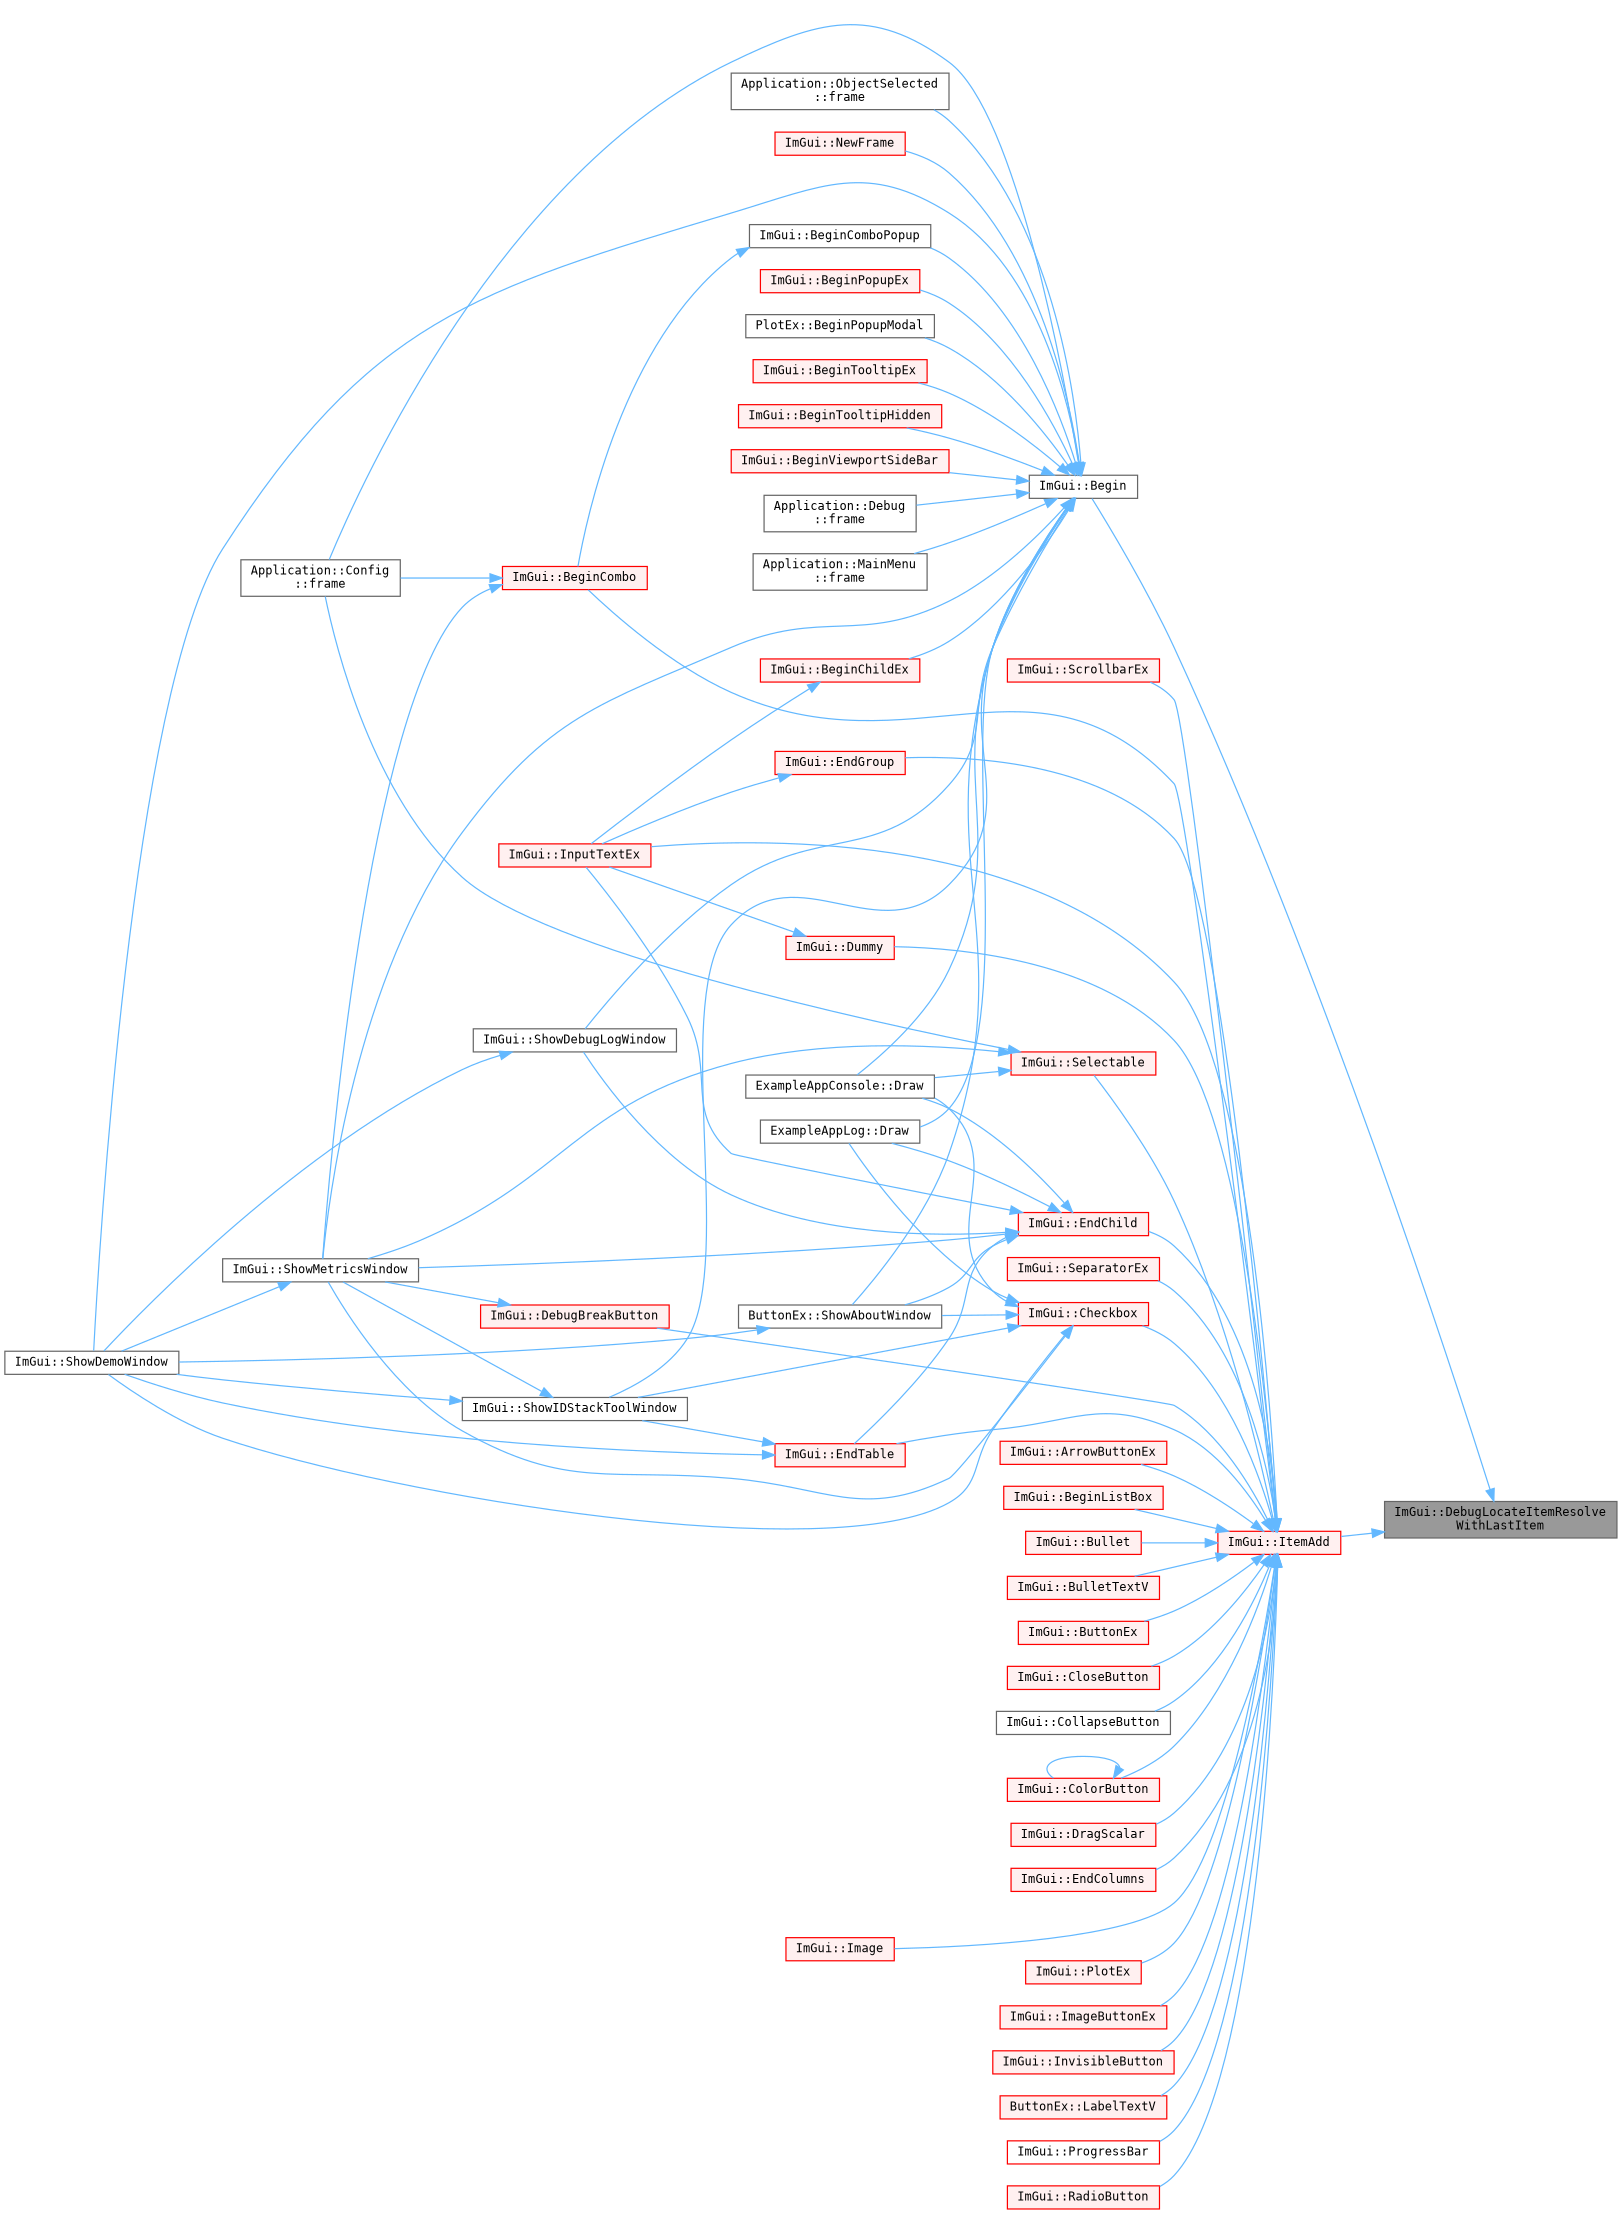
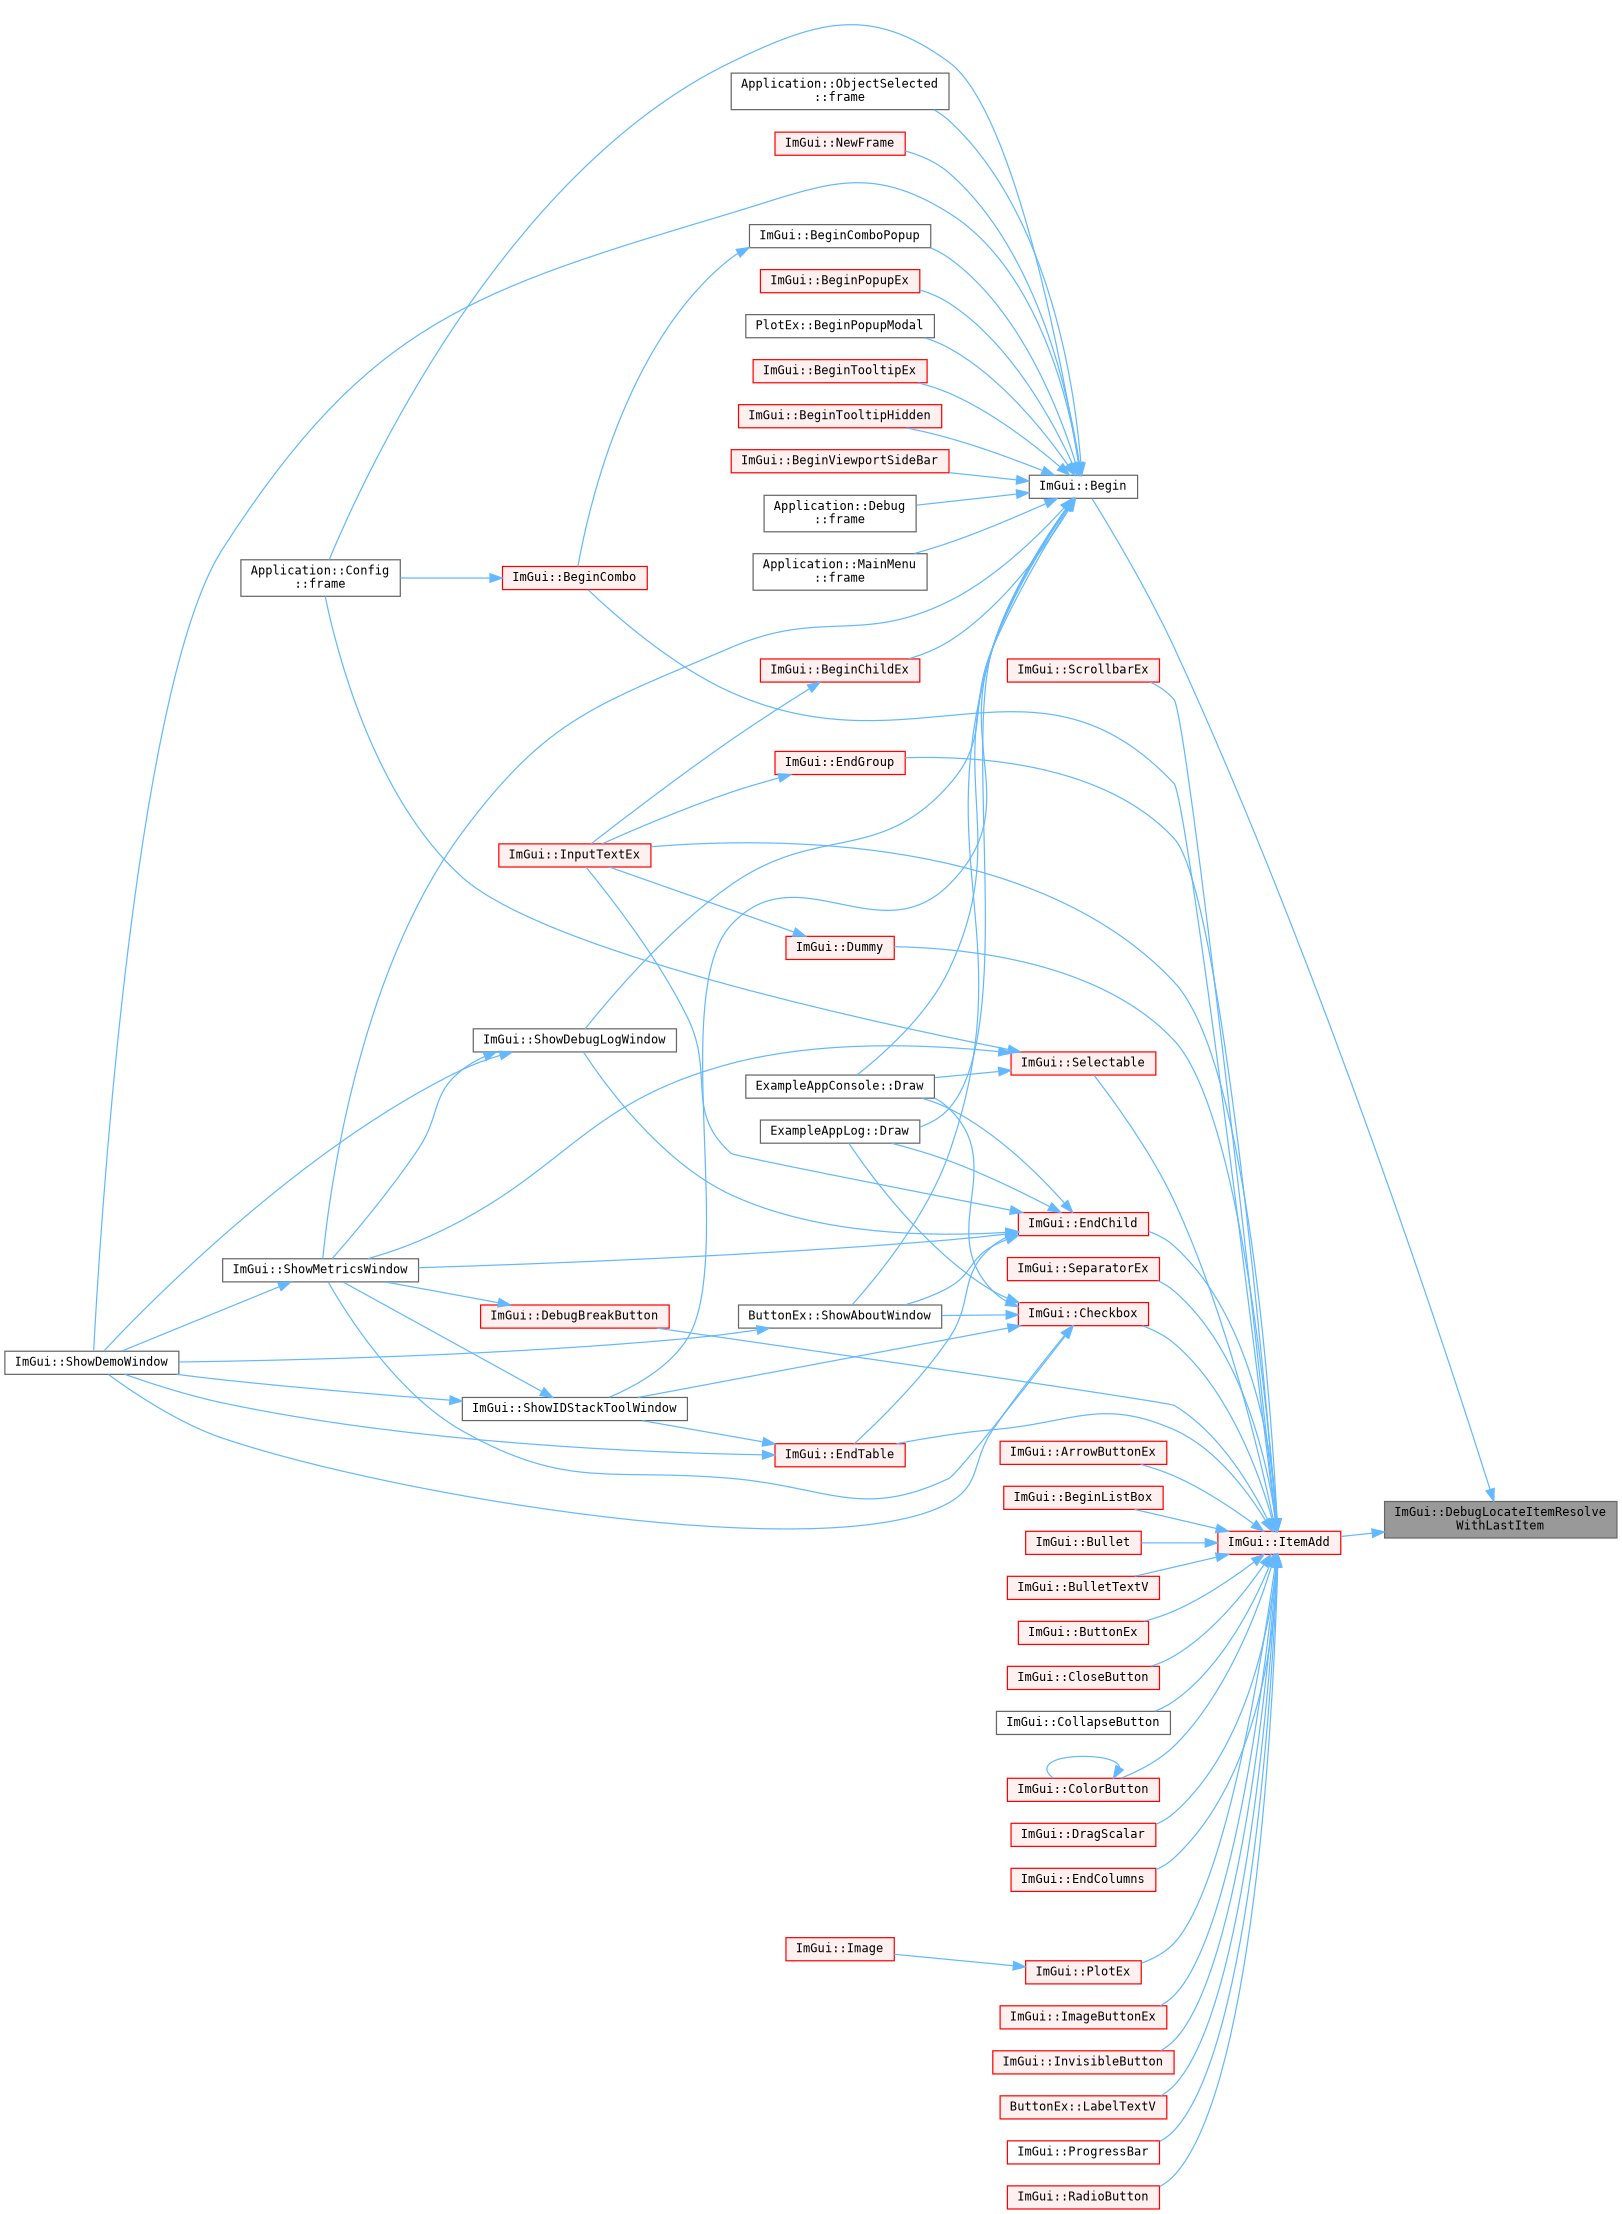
edge "ImGui::ShowMetricsWindow" -> "ImGui::BeginCombo": now "ImGui::ShowMetricsWindow" -> "ImGui::ShowDebugLogWindow"
edge "ImGui::Image" -> "ImGui::ItemAdd": now "ImGui::Image" -> "ImGui::PlotEx"
